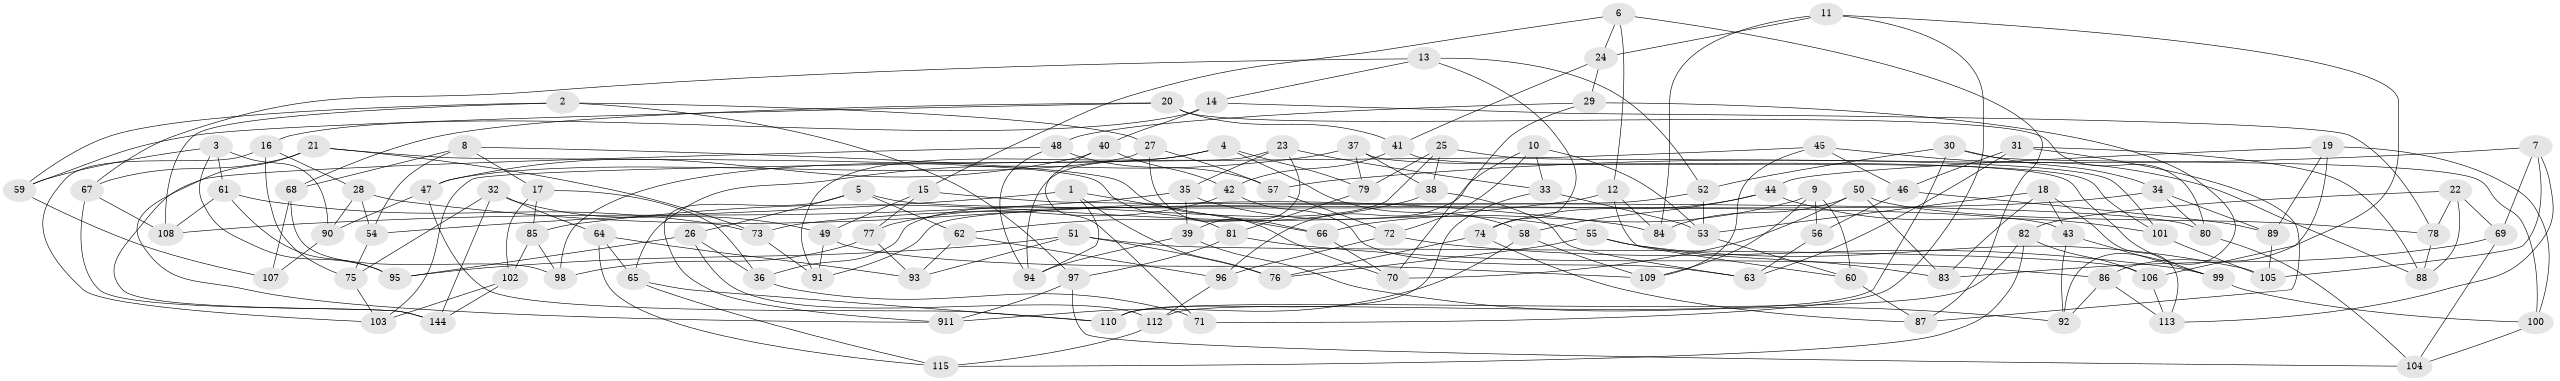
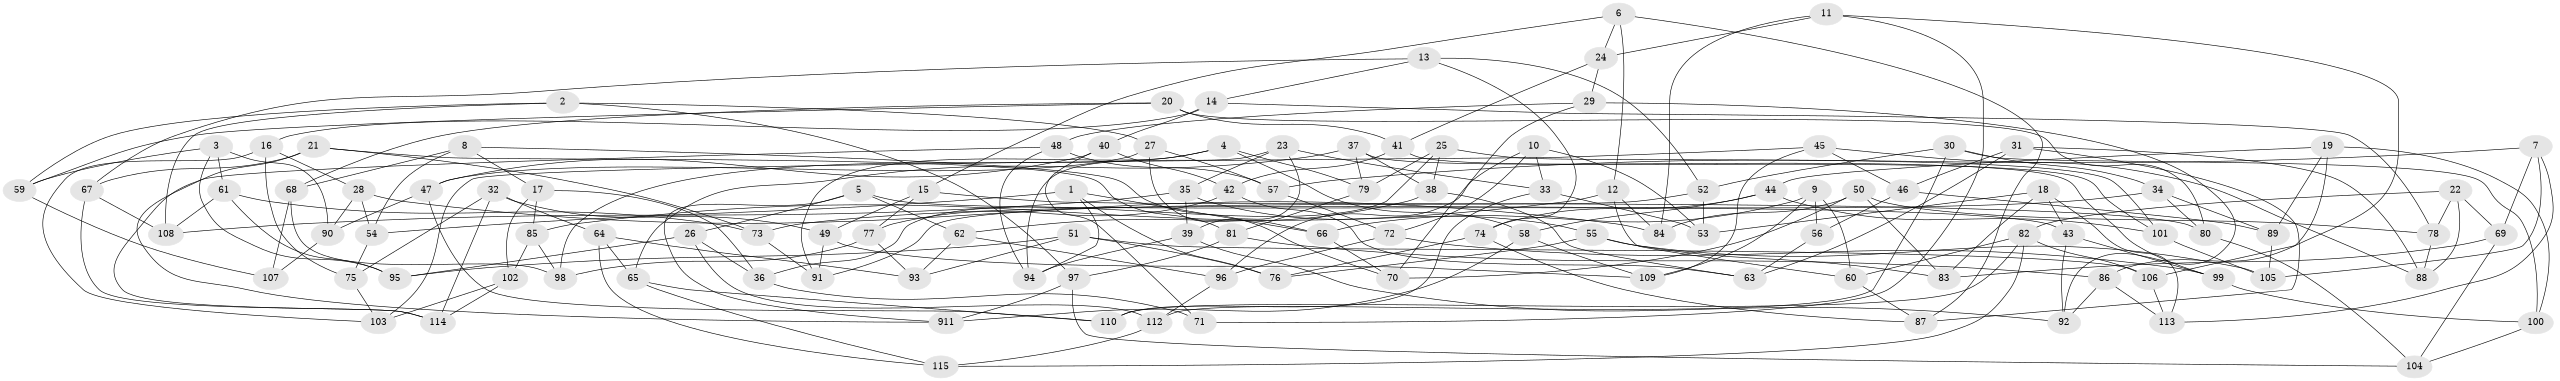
edge "53" -- "60": now "82" -- "60"
node "144": label "144" -> "114"
